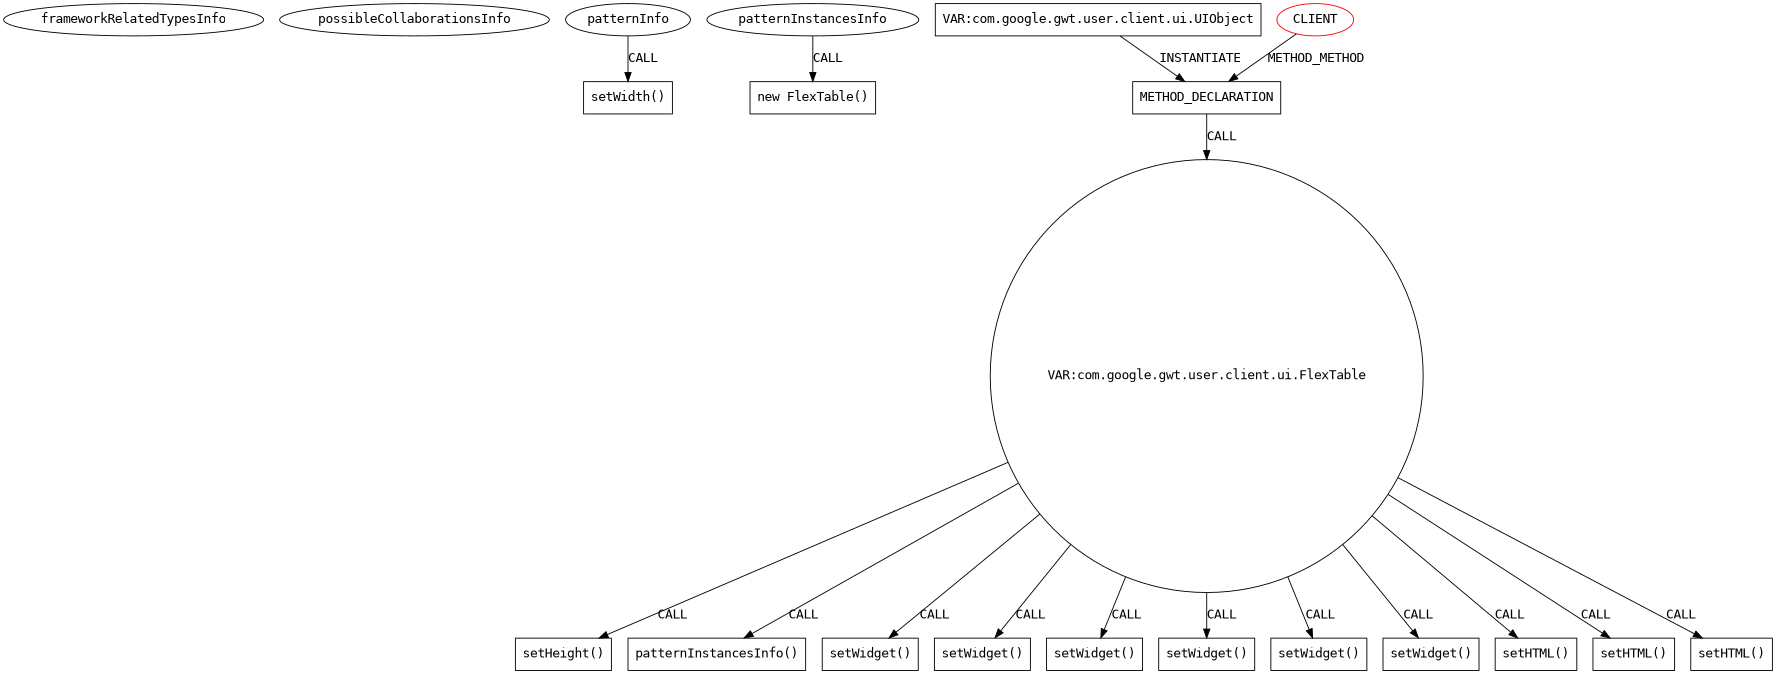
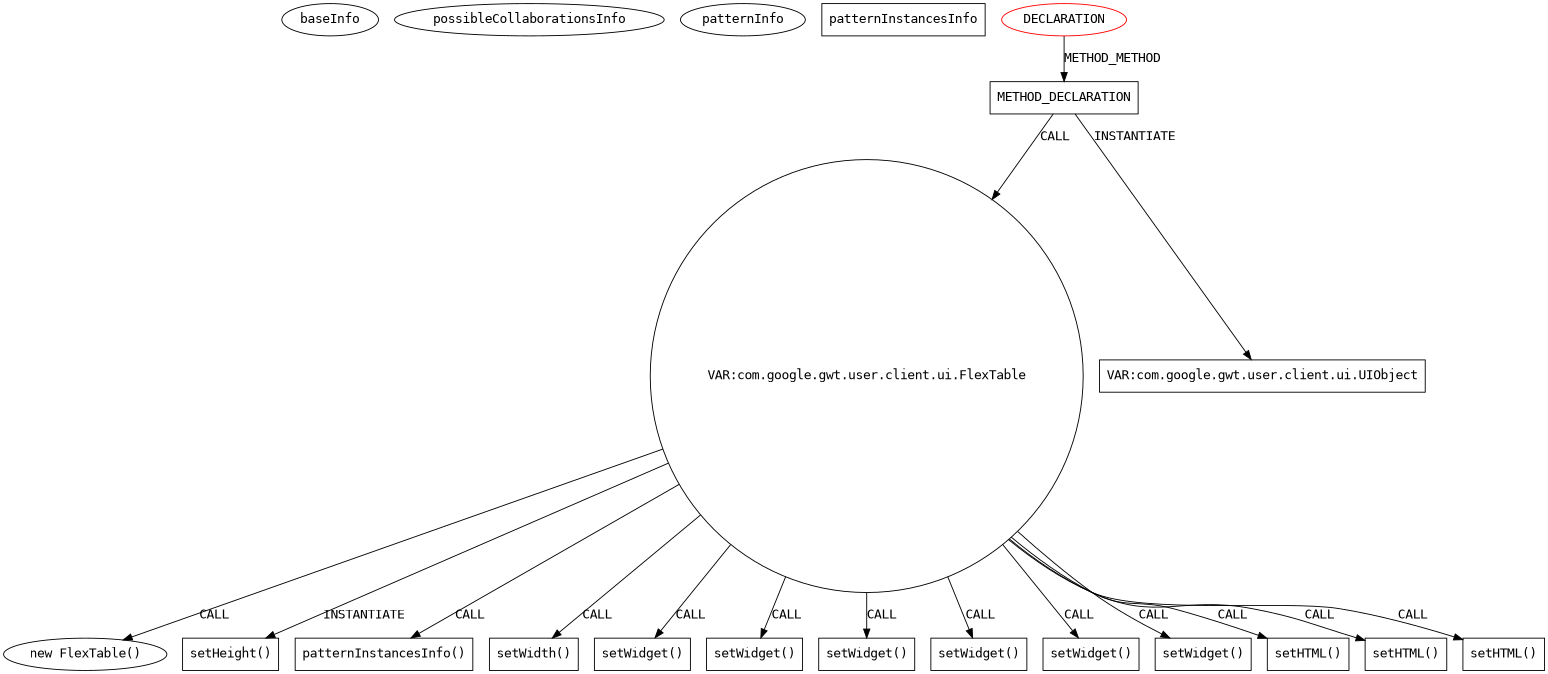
node "frameworkRelatedTypesInfo": removed
node "baseInfo": added
node "patternInstancesInfo": shape ellipse -> box
node "CLIENT": label "CLIENT" -> "DECLARATION"
edge "patternInfo" -> "setWidth()": now "VAR:com.google.gwt.user.client.ui.FlexTable" -> "setWidth()"
edge "patternInstancesInfo" -> "new FlexTable()": now "VAR:com.google.gwt.user.client.ui.FlexTable" -> "new FlexTable()"
edge "VAR:com.google.gwt.user.client.ui.UIObject" -> "METHOD_DECLARATION": reversed
node "new FlexTable()": shape box -> ellipse
edge "VAR:com.google.gwt.user.client.ui.FlexTable" -> "setHeight()": label "CALL" -> "INSTANTIATE"
